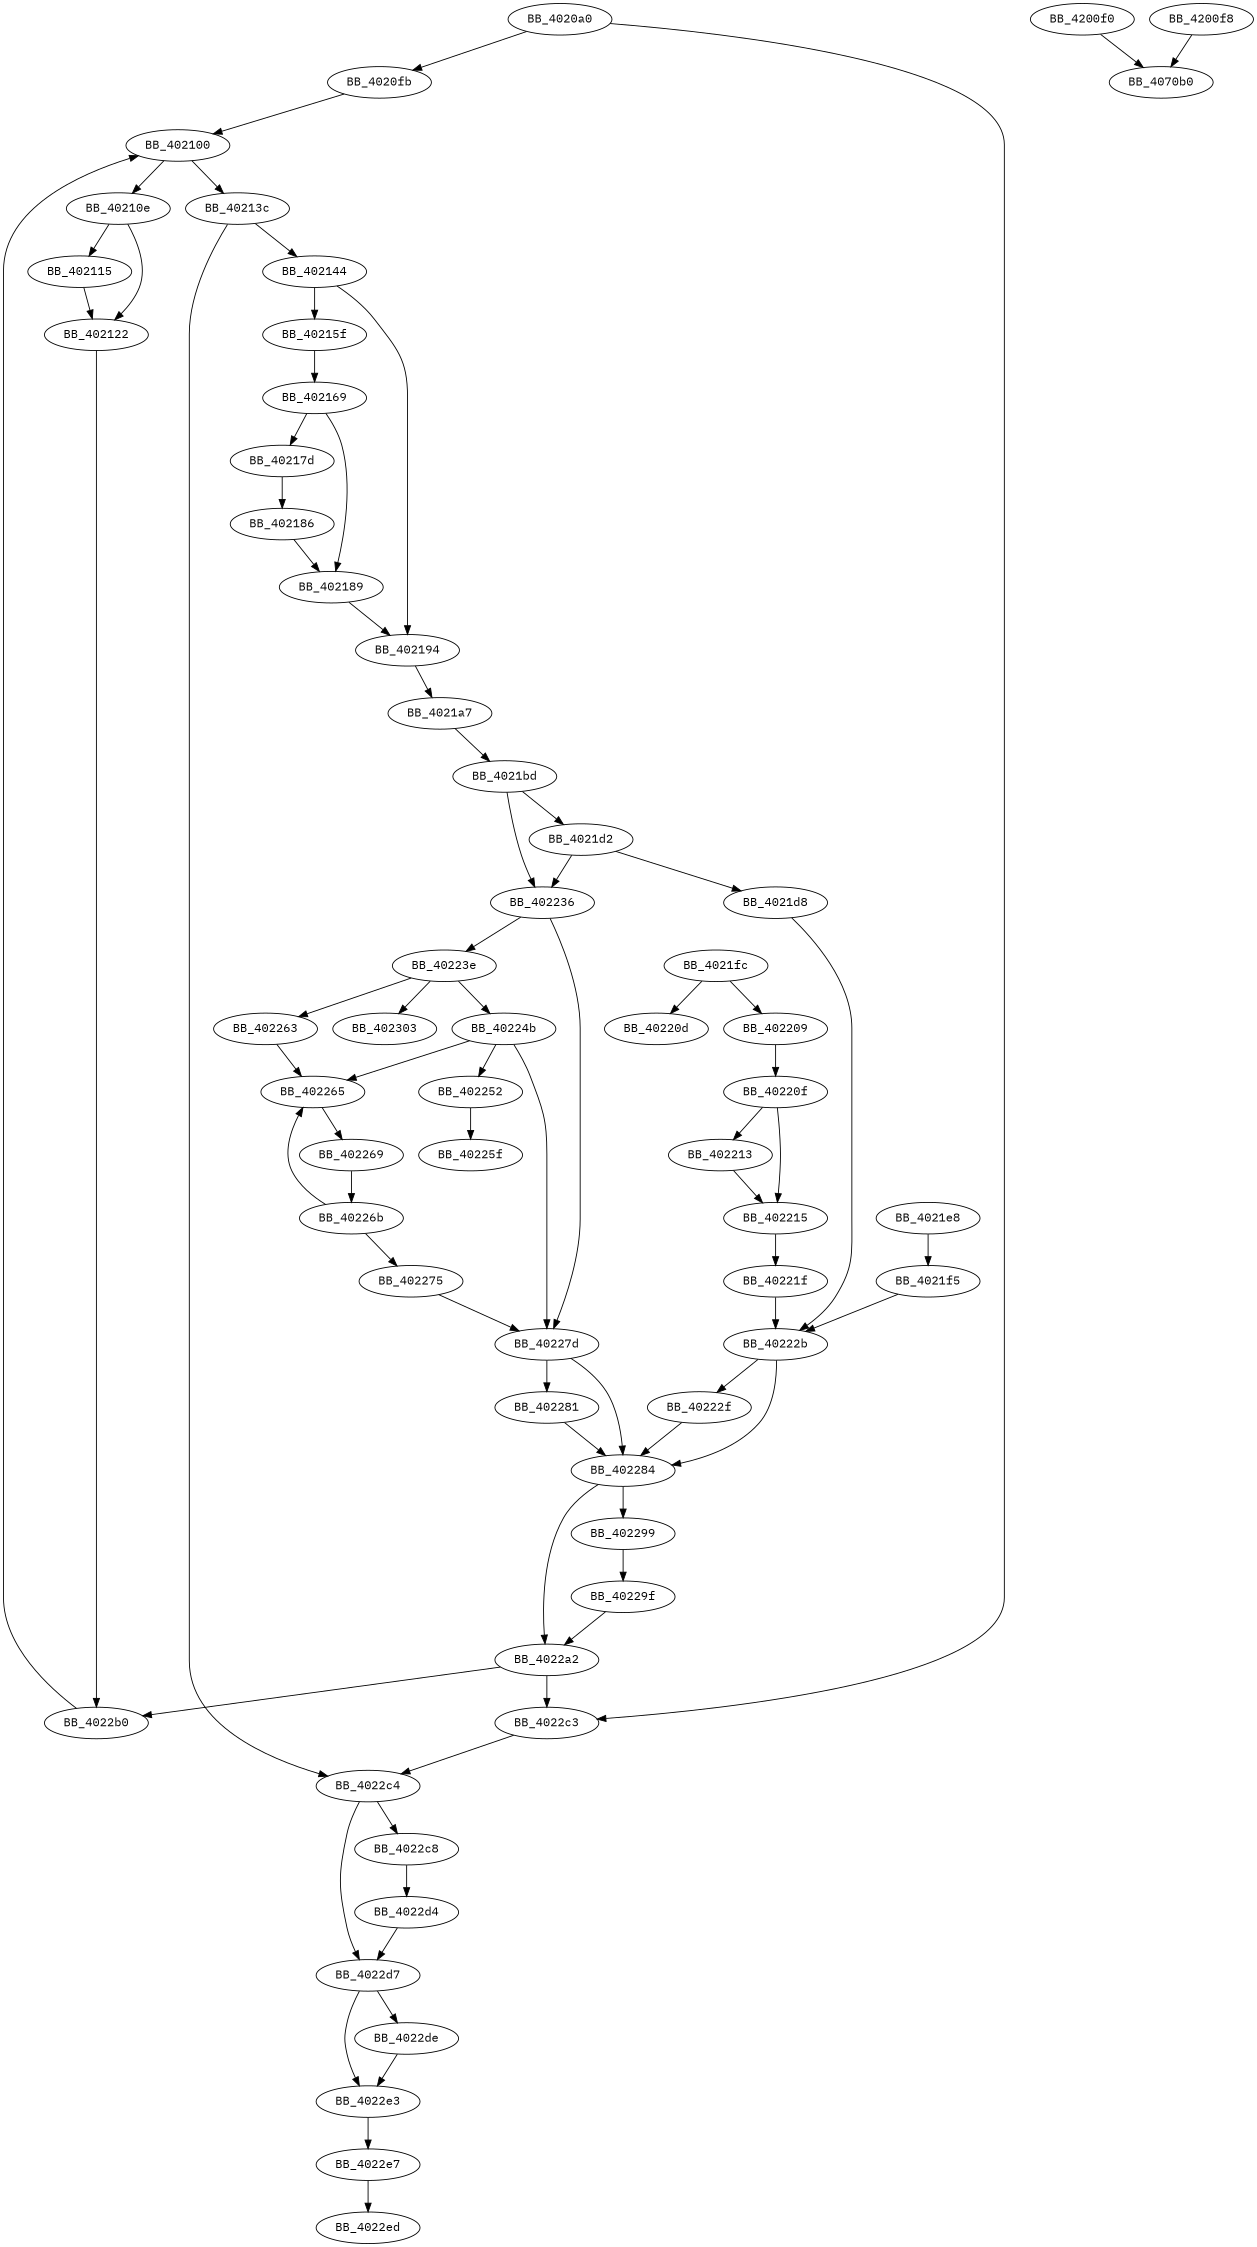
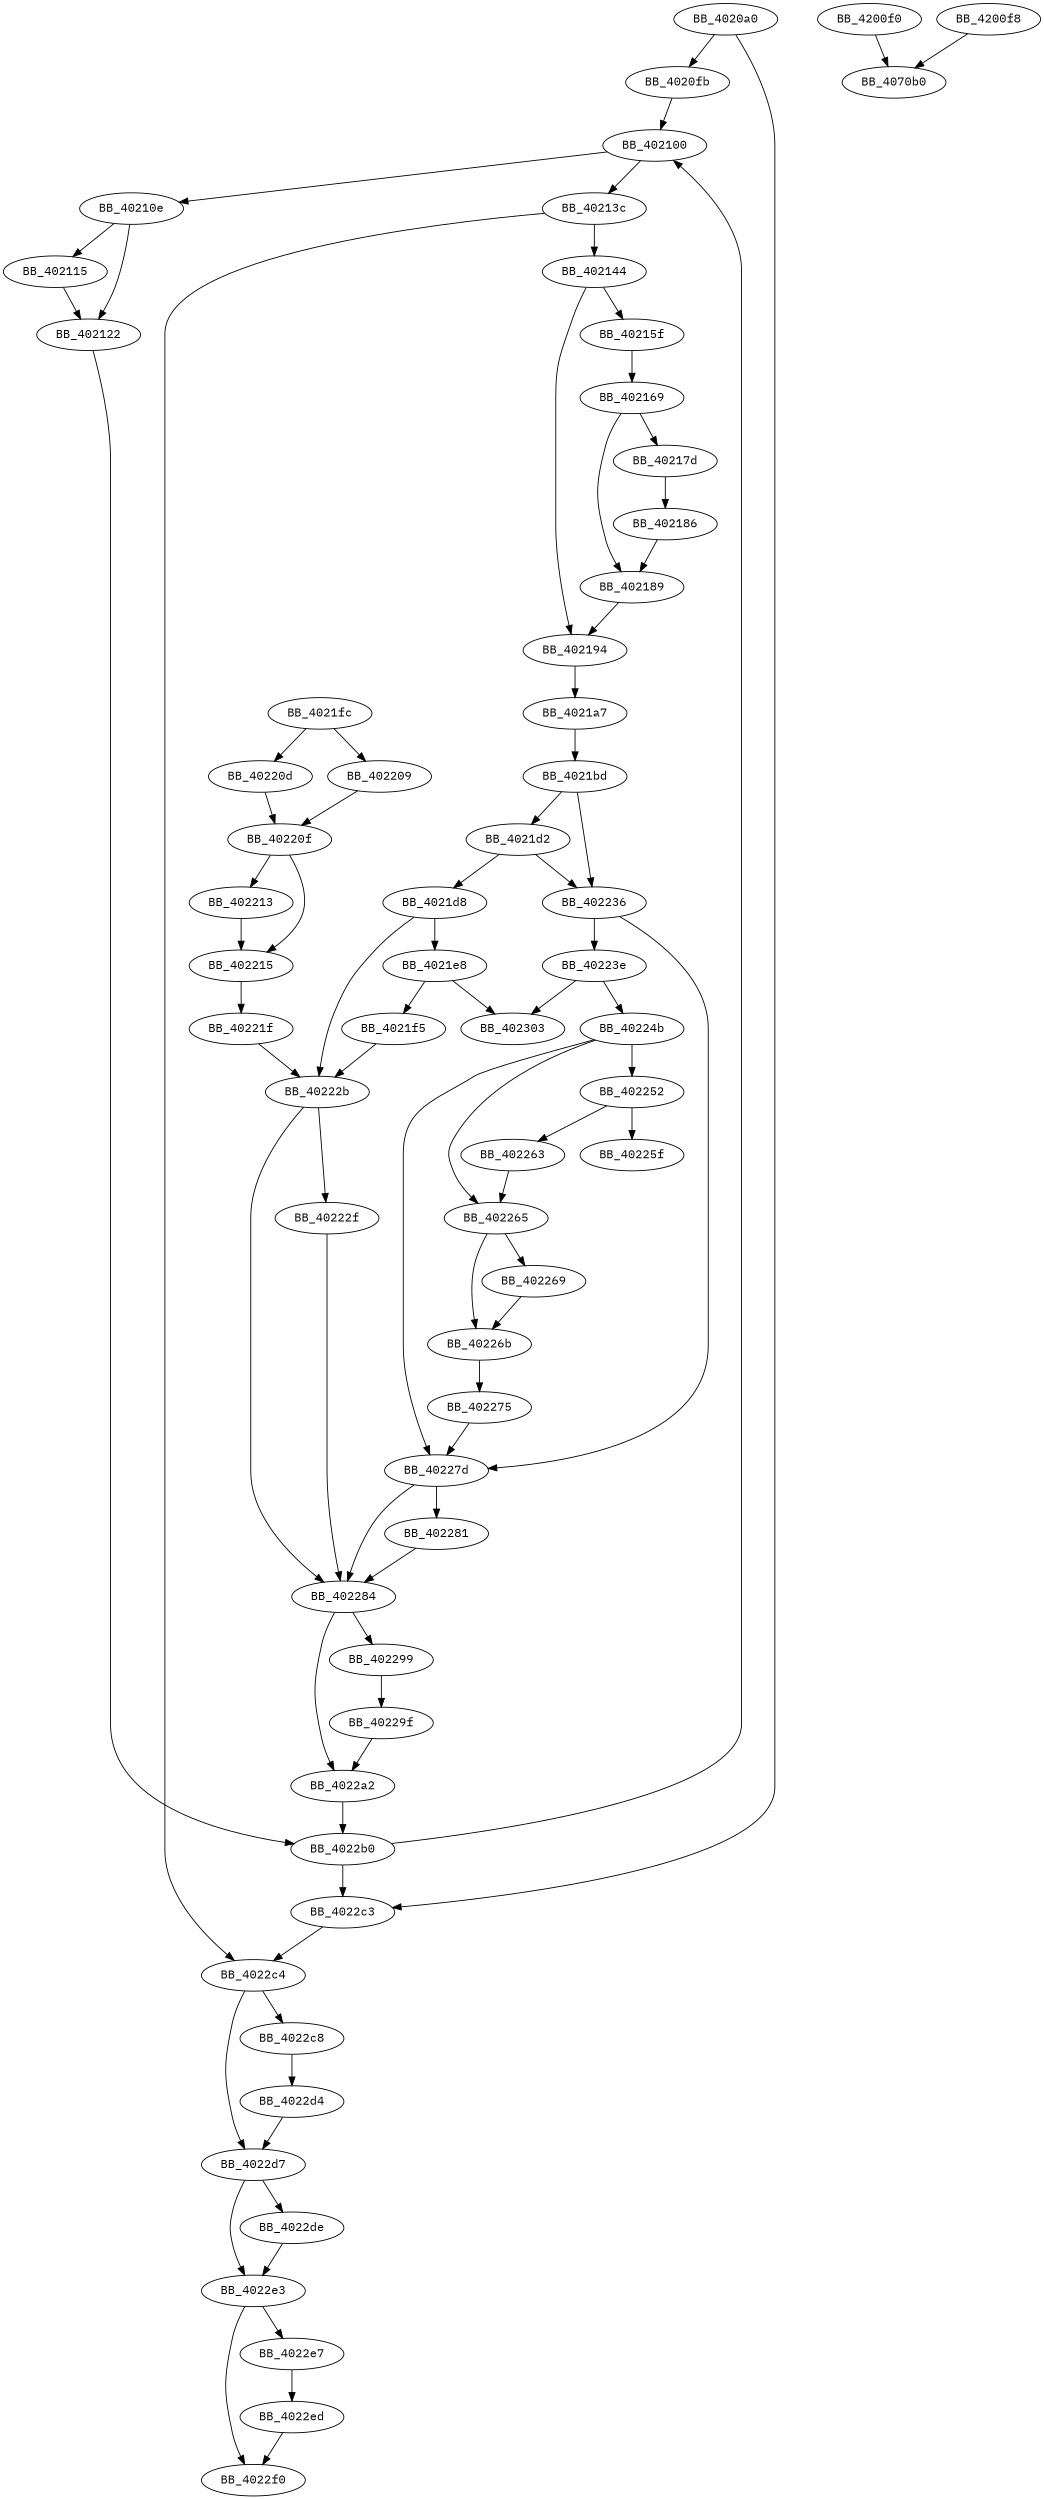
edge "BB_40220d" -> "BB_40220f": added
edge "BB_4021d8" -> "BB_4021e8": added
edge "BB_4021e8" -> "BB_402303": added
edge "BB_40223e" -> "BB_402263": now "BB_402252" -> "BB_402263"
edge "BB_40226b" -> "BB_402265": reversed
edge "BB_4022a2" -> "BB_4022c3": now "BB_4022b0" -> "BB_4022c3"
node "BB_4022f0": added
